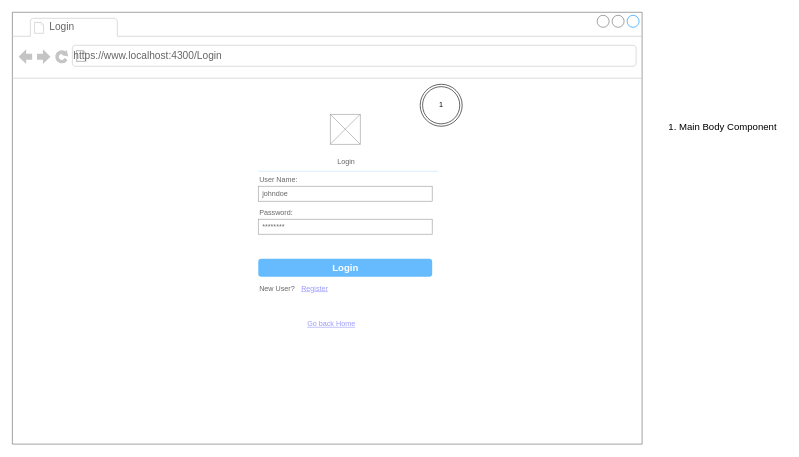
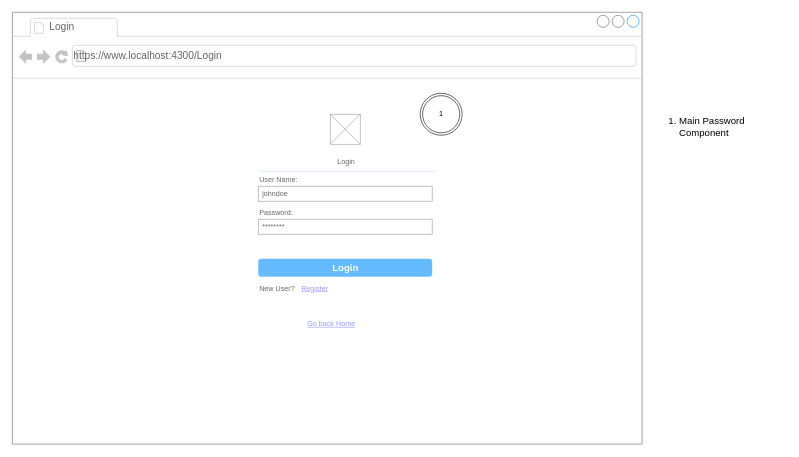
node "1": moved (441, 105) -> (441, 114)
node "Main Body Component": label "Main Body Component" -> "Main Password Component"
